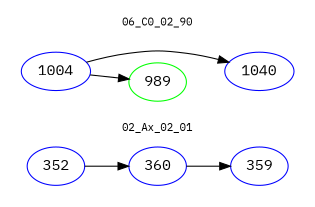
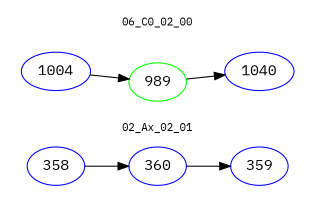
cluster "06_C0_02_90": label "06_C0_02_90" -> "06_C0_02_00"
edge "1004" -> "1040": now "989" -> "1040"
node "352": label "352" -> "358"
